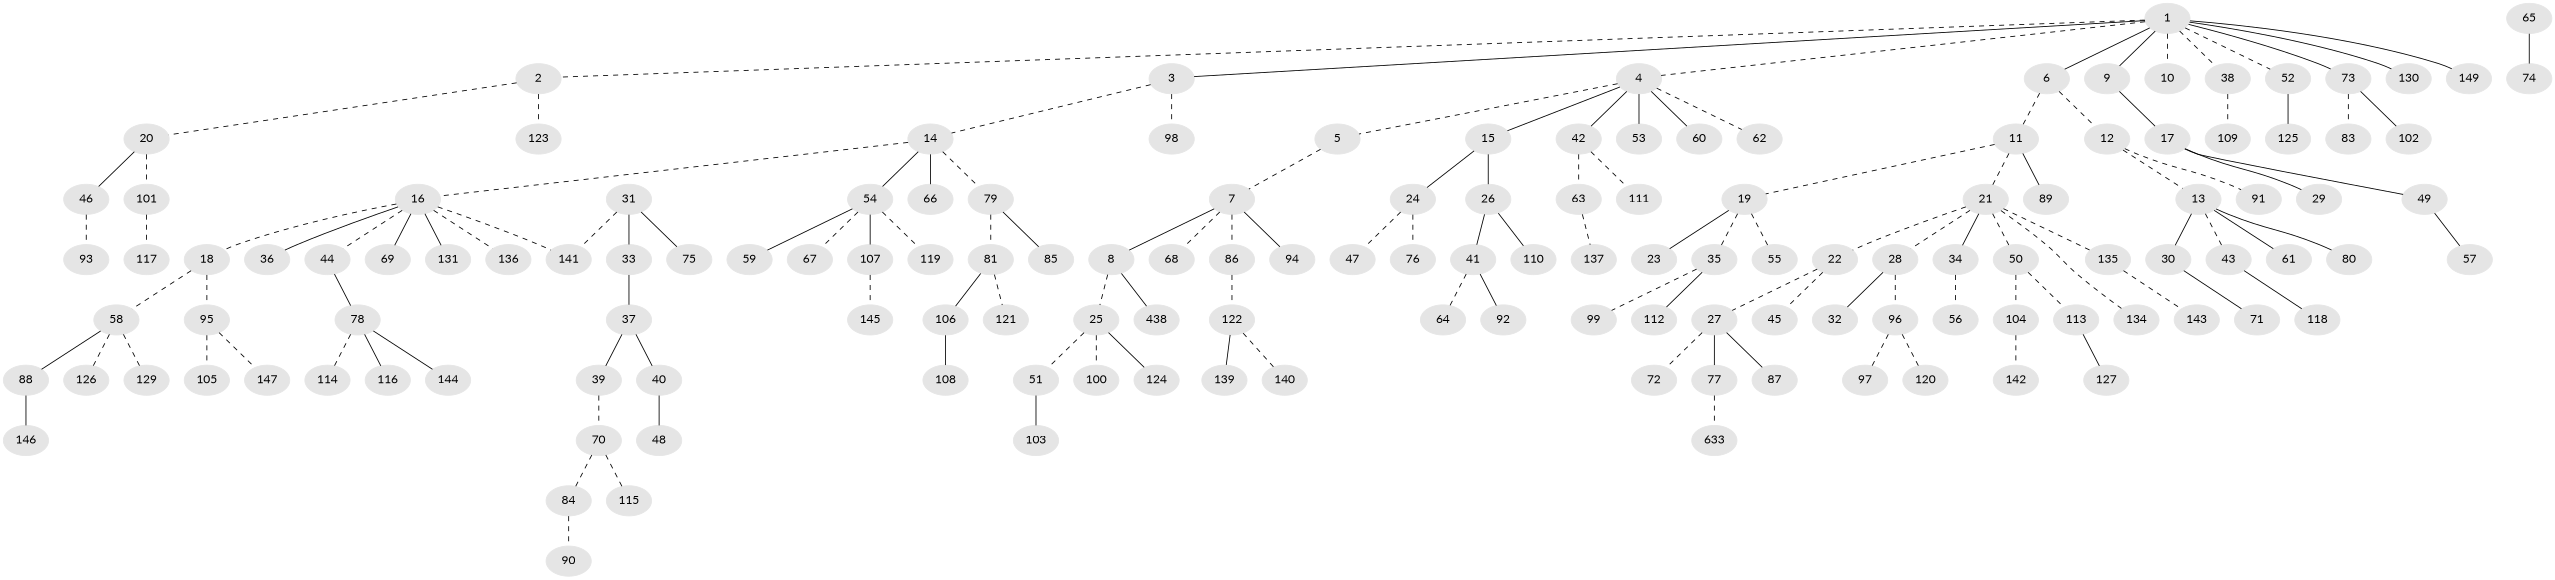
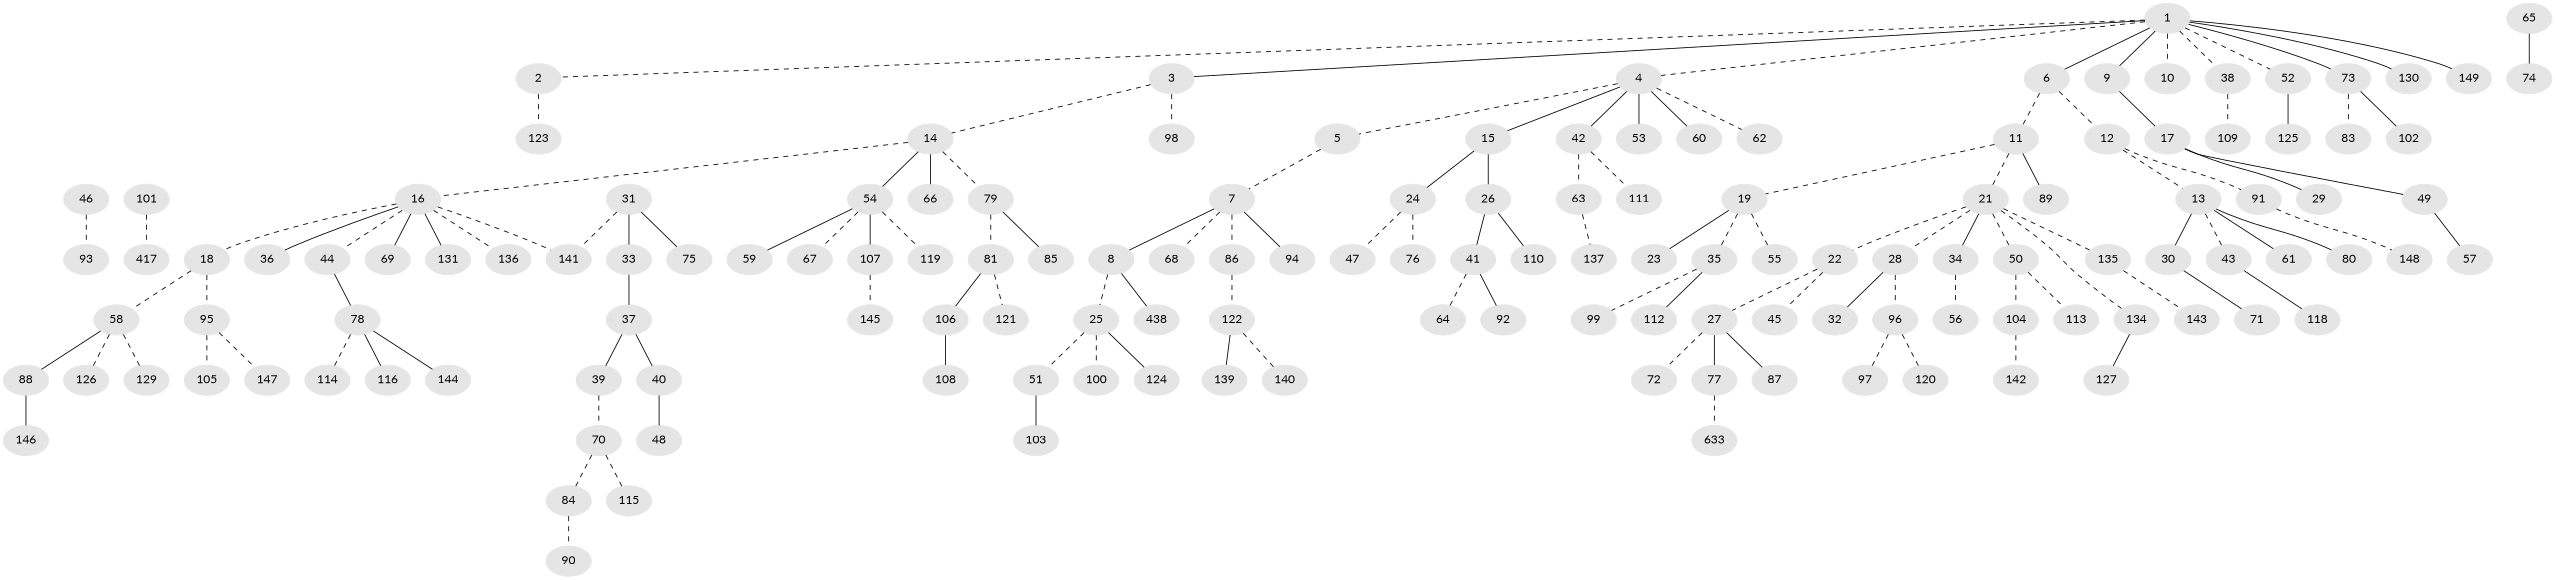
node "20": removed
node "117": label "117" -> "417"
node "148": added
edge "113" -- "127": now "134" -- "127"
